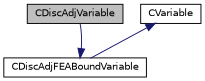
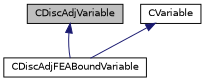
edge "CDiscAdjVariable" -> "CDiscAdjFEABoundVariable": reversed
